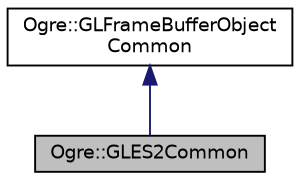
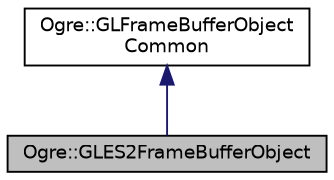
node "Ogre::GLES2Common": label "Ogre::GLES2Common" -> "Ogre::GLES2FrameBufferObject"
